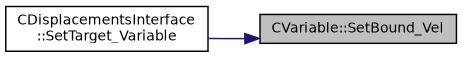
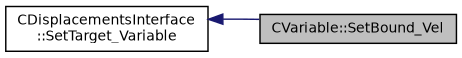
edge "CDisplacementsInterface ::SetTarget_Variable" -> "CVariable::SetBound_Vel": reversed
